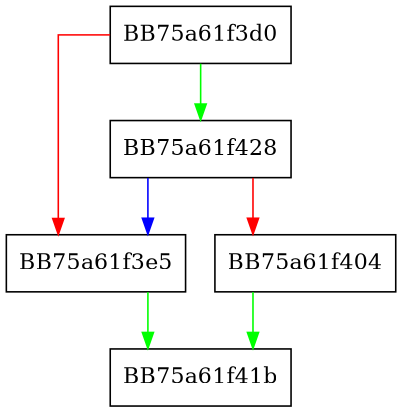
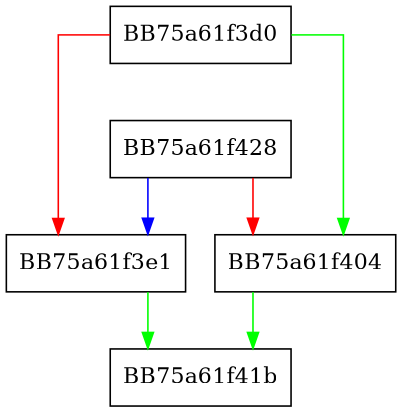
edge "BB75a61f3d0" -> "BB75a61f428": now "BB75a61f3d0" -> "BB75a61f404"
node "BB75a61f3e5": label "BB75a61f3e5" -> "BB75a61f3e1"
